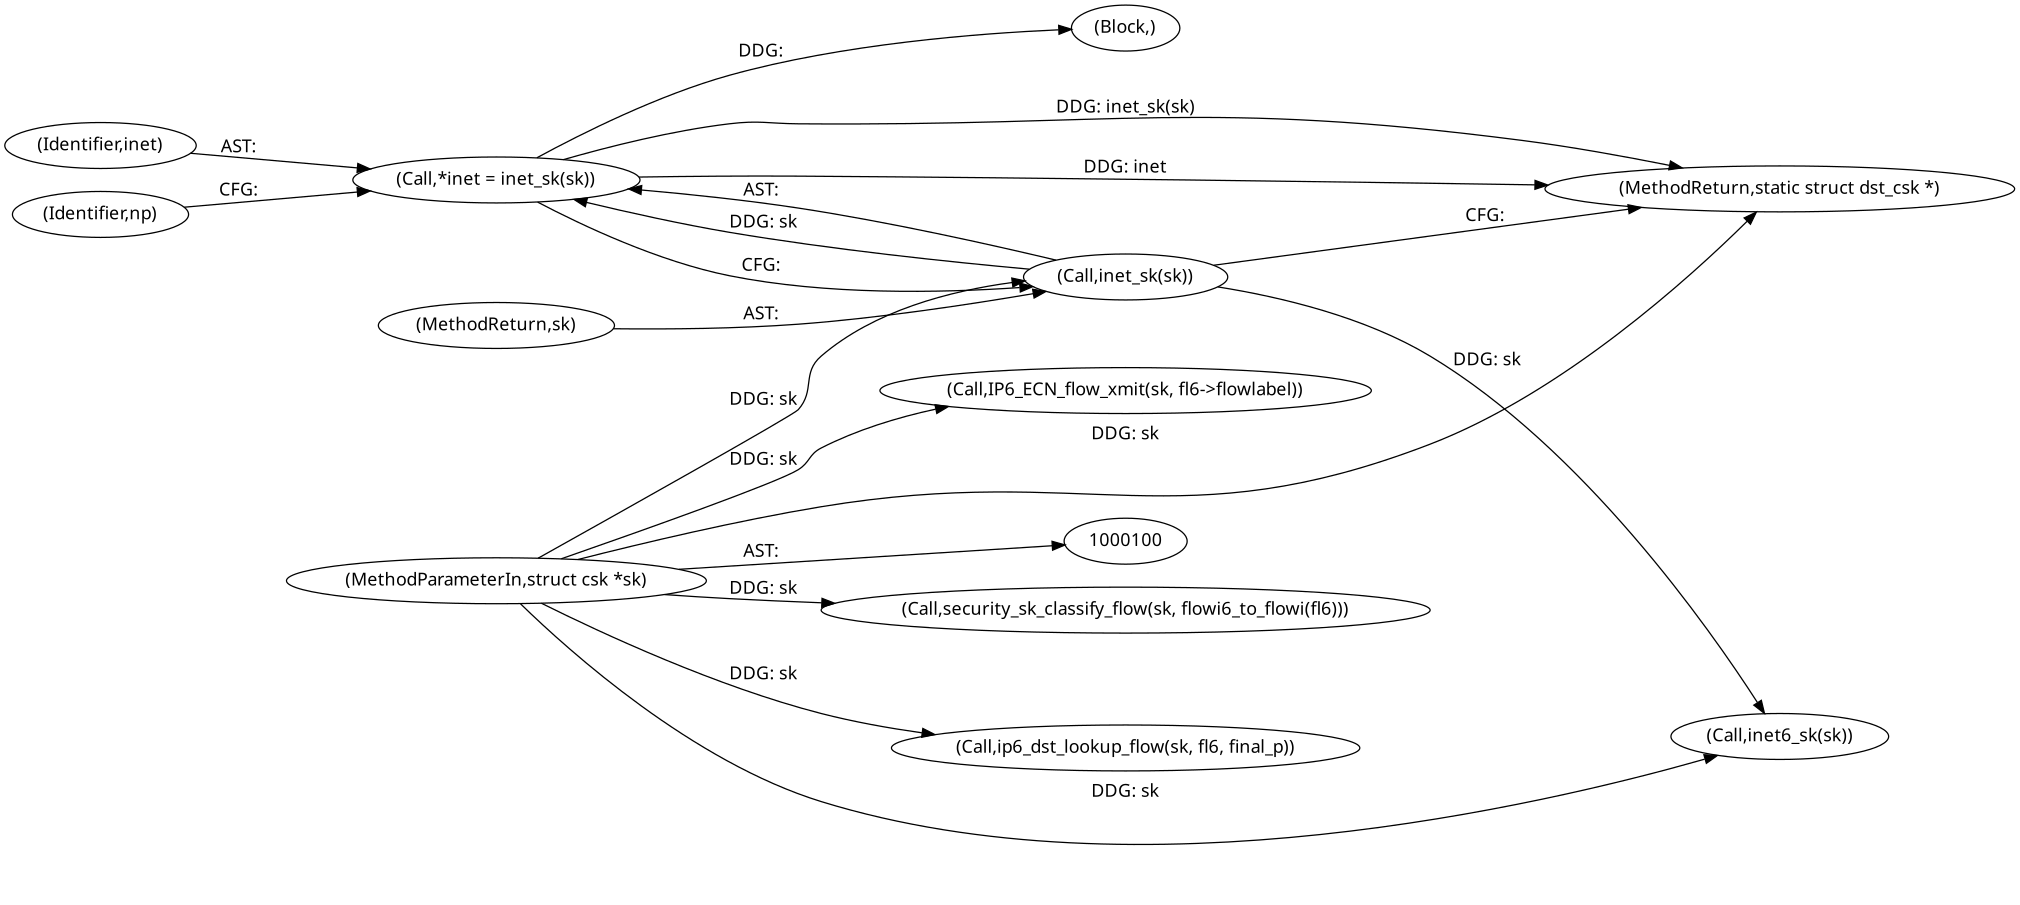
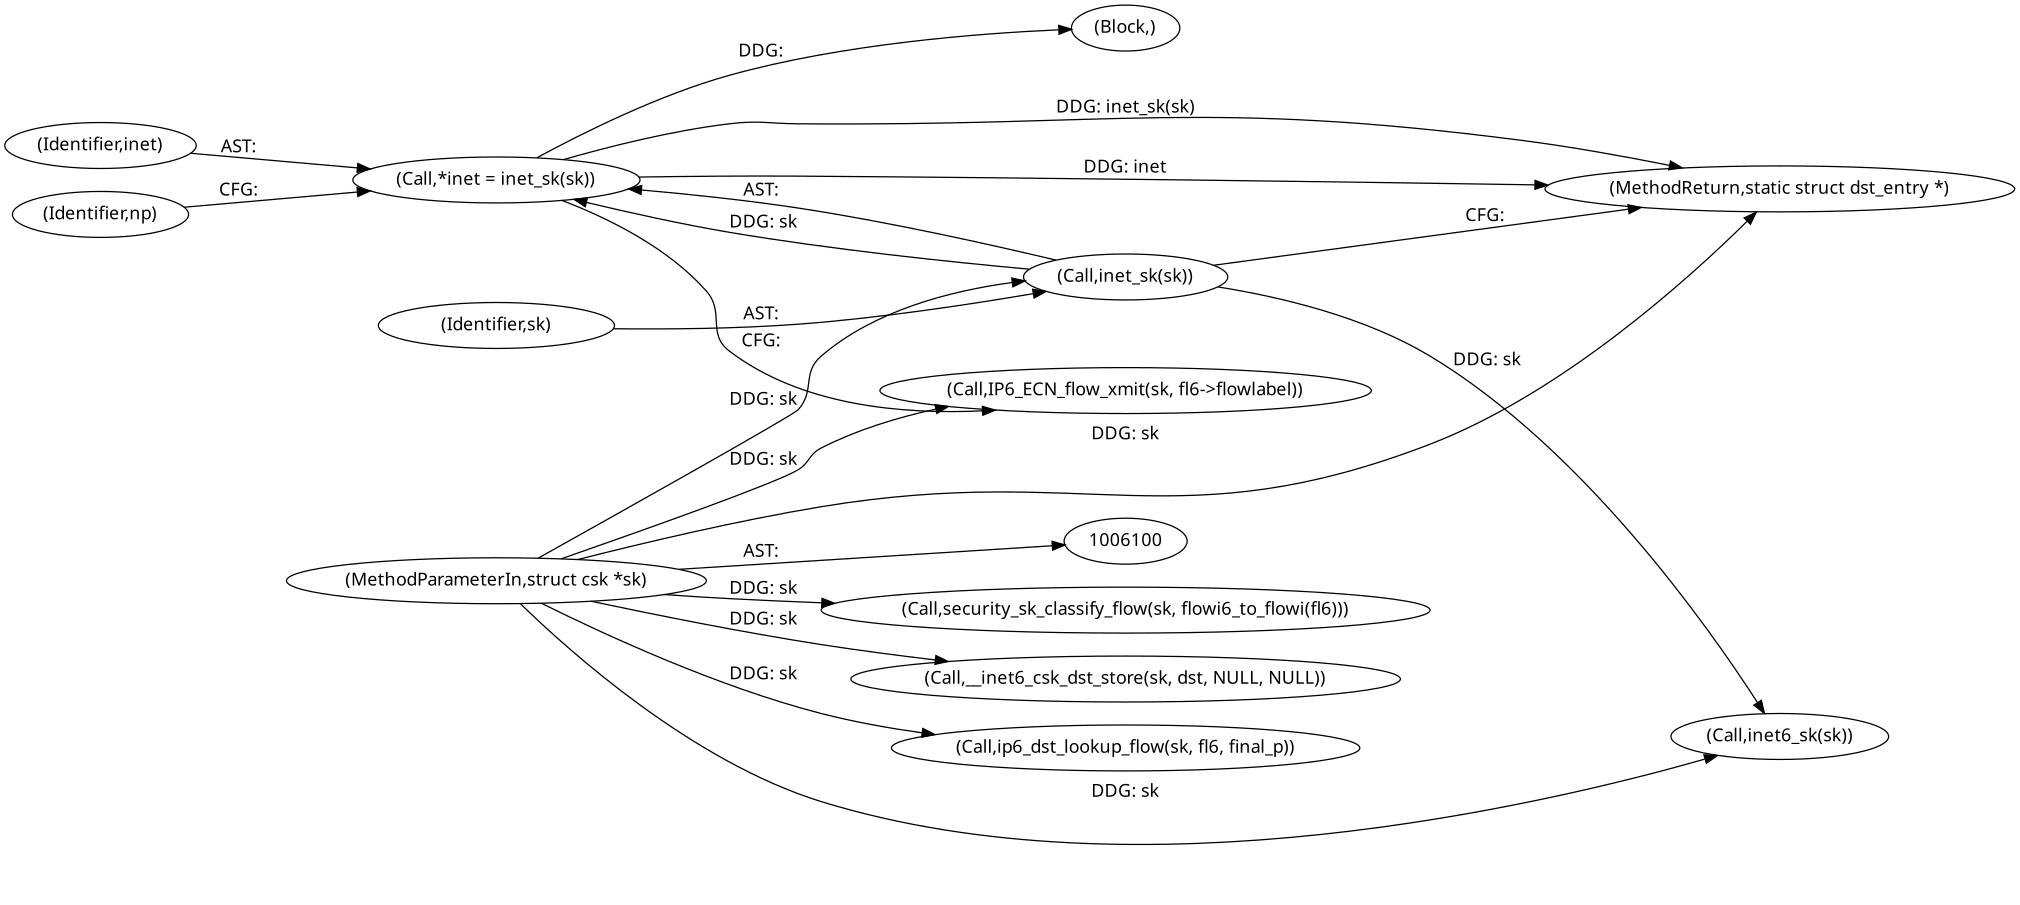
node "(MethodReturn,static struct dst_csk *)": label "(MethodReturn,static struct dst_csk *)" -> "(MethodReturn,static struct dst_entry *)"
edge "(Call,*inet = inet_sk(sk))" -> "(Call,inet_sk(sk))": now "(Call,*inet = inet_sk(sk))" -> "(Call,IP6_ECN_flow_xmit(sk, fl6->flowlabel))"
node "(MethodReturn,sk)": label "(MethodReturn,sk)" -> "(Identifier,sk)"
node "1000100": label "1000100" -> "1006100"
node "(Call,__inet6_csk_dst_store(sk, dst, NULL, NULL))": added
